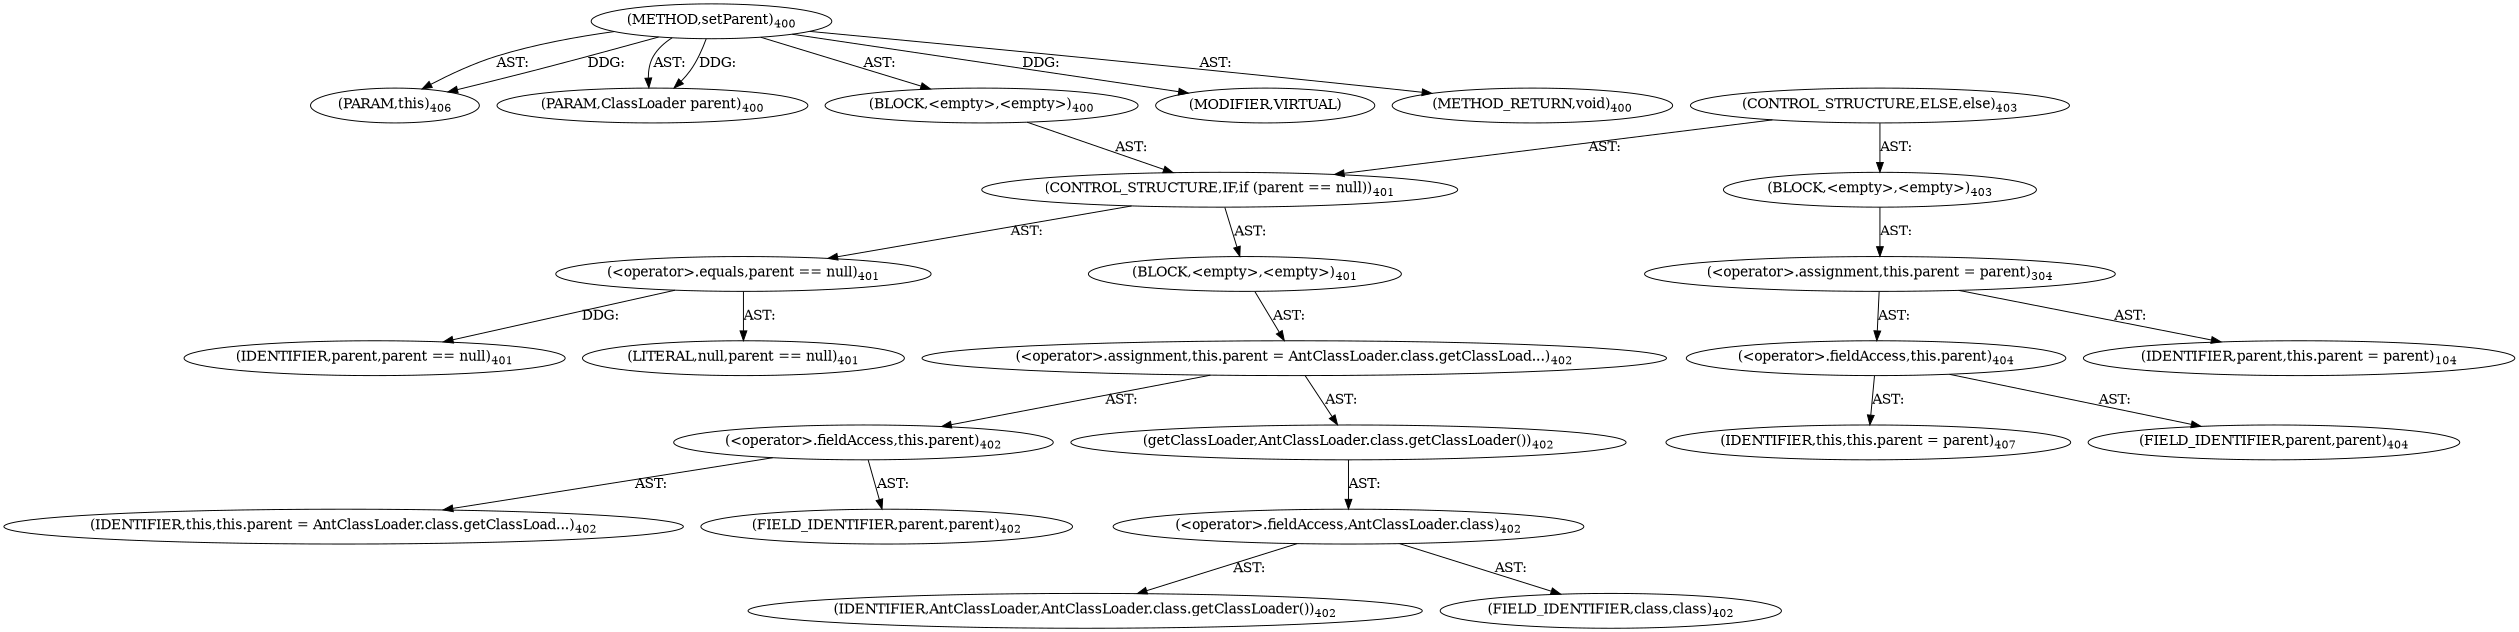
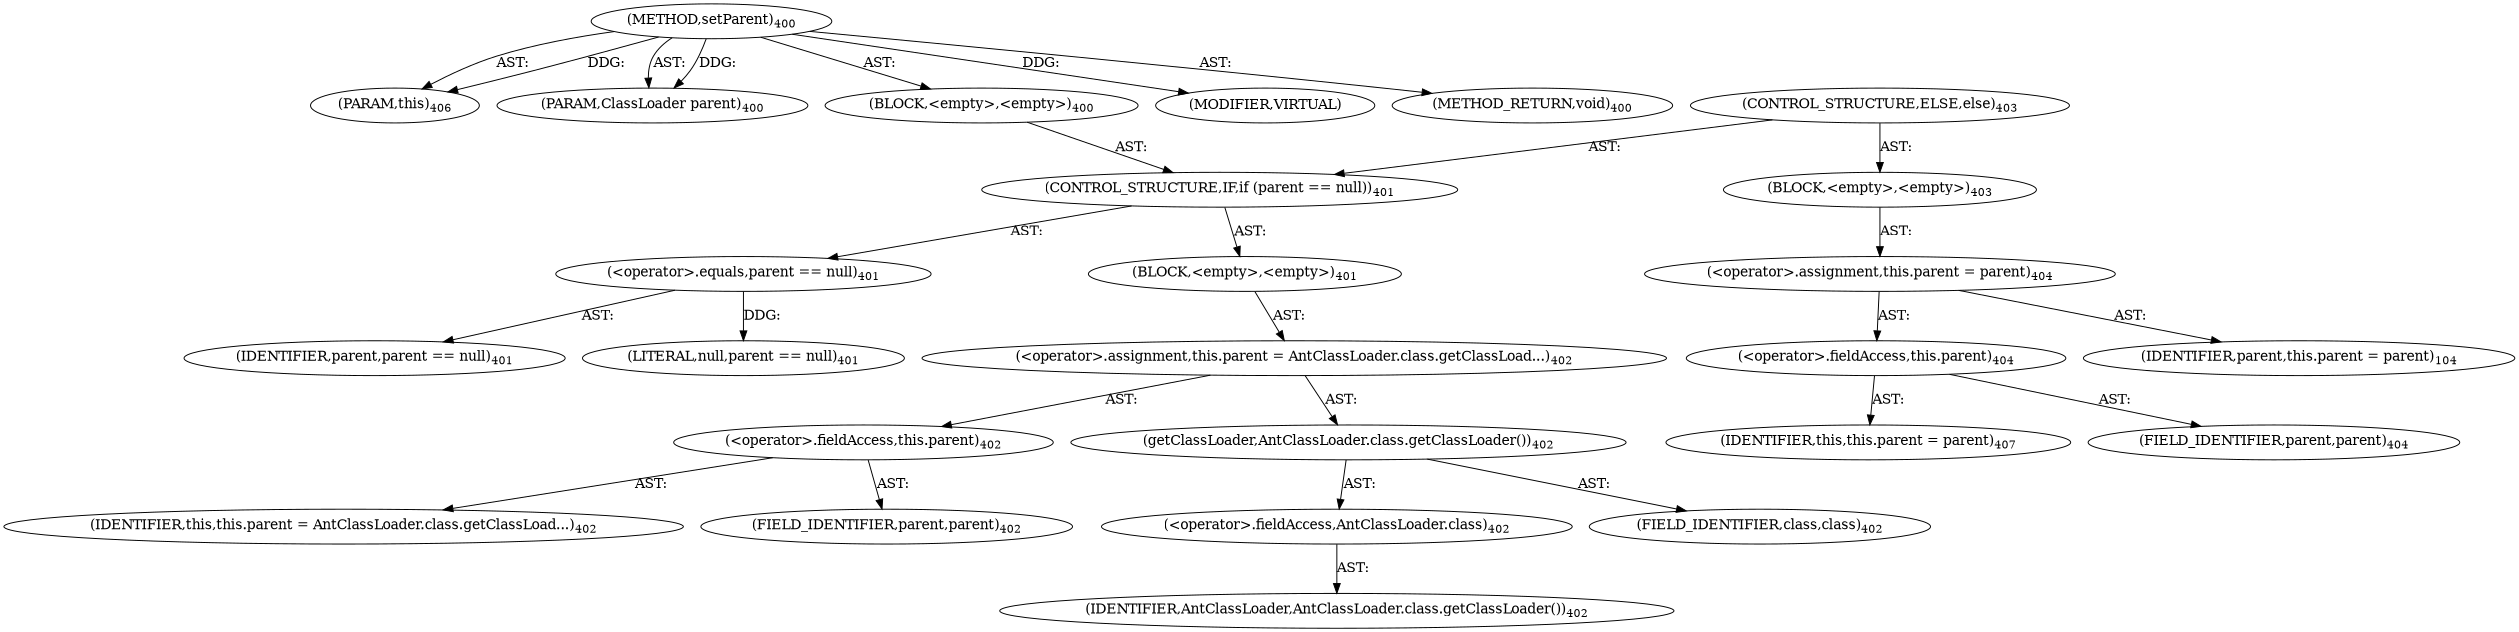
node "(<operator>.assignment,this.parent = parent)": text "304" -> "404"
edge "(<operator>.equals,parent == null)" -> "(IDENTIFIER,parent,parent == null)": label "DDG: " -> "AST: "
edge "(<operator>.equals,parent == null)" -> "(LITERAL,null,parent == null)": label "AST: " -> "DDG: "
edge "(<operator>.fieldAccess,AntClassLoader.class)" -> "(FIELD_IDENTIFIER,class,class)": now "(getClassLoader,AntClassLoader.class.getClassLoader())" -> "(FIELD_IDENTIFIER,class,class)"
